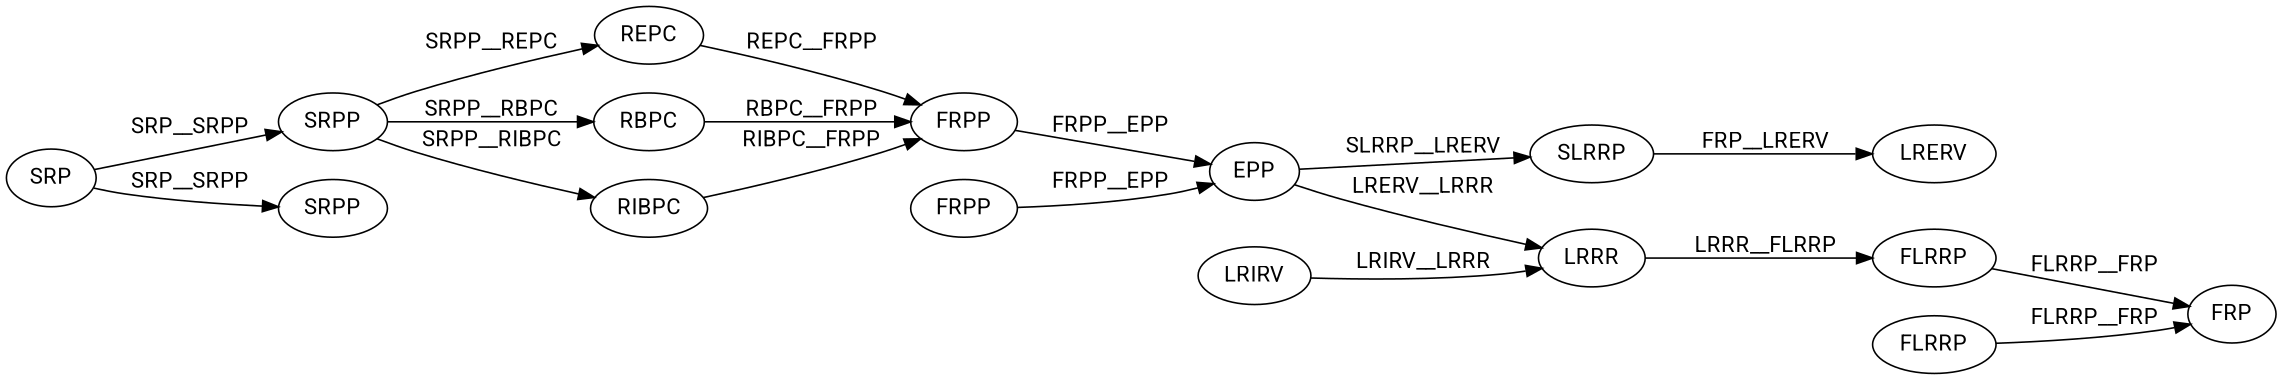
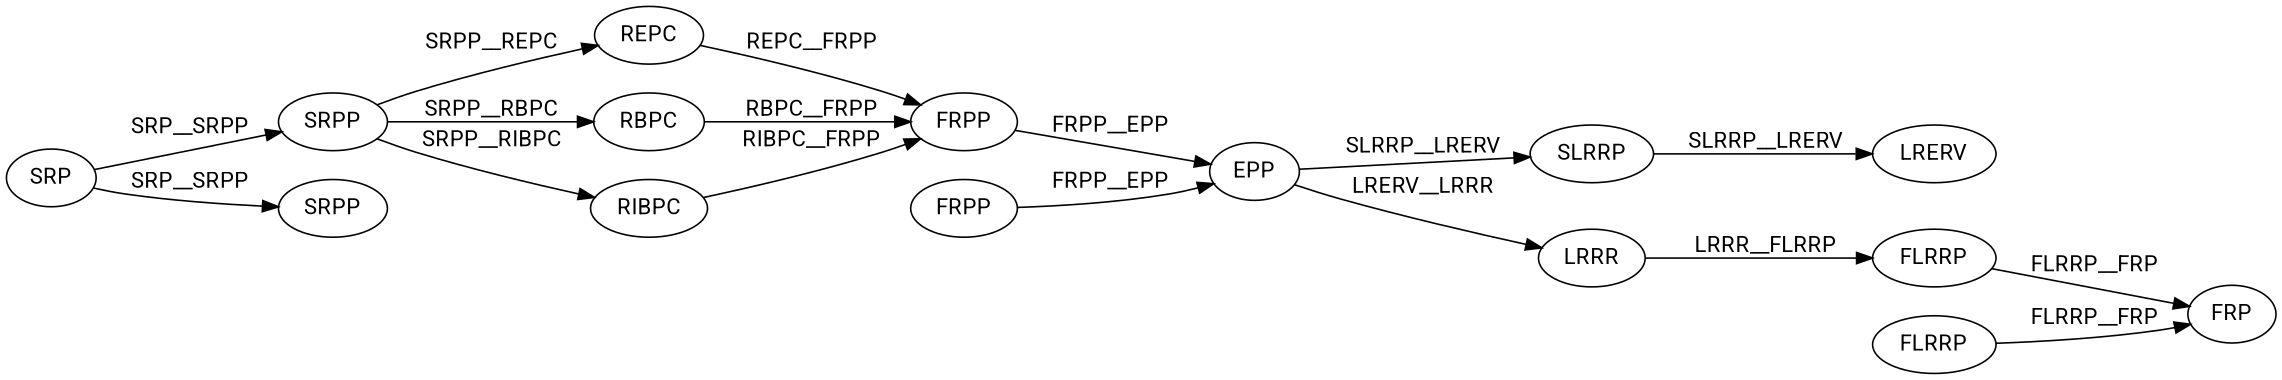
edge "SLRRP" -> "LRERV": label " FRP__LRERV" -> " SLRRP__LRERV"
node "LRIRV": removed
